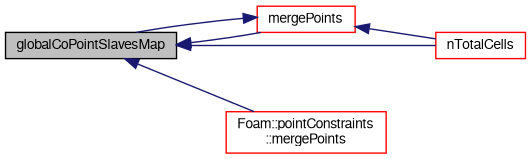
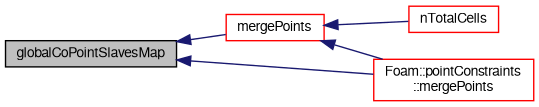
edge "globalCoPointSlavesMap" -> "mergePoints": now "Foam::pointConstraints ::mergePoints" -> "mergePoints"
edge "nTotalCells" -> "globalCoPointSlavesMap": removed
